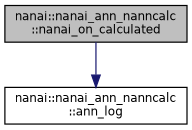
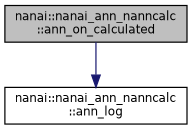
node "nanai::nanai_ann_nanncalc ::nanai_on_calculated": label "nanai::nanai_ann_nanncalc ::nanai_on_calculated" -> "nanai::nanai_ann_nanncalc ::ann_on_calculated"
